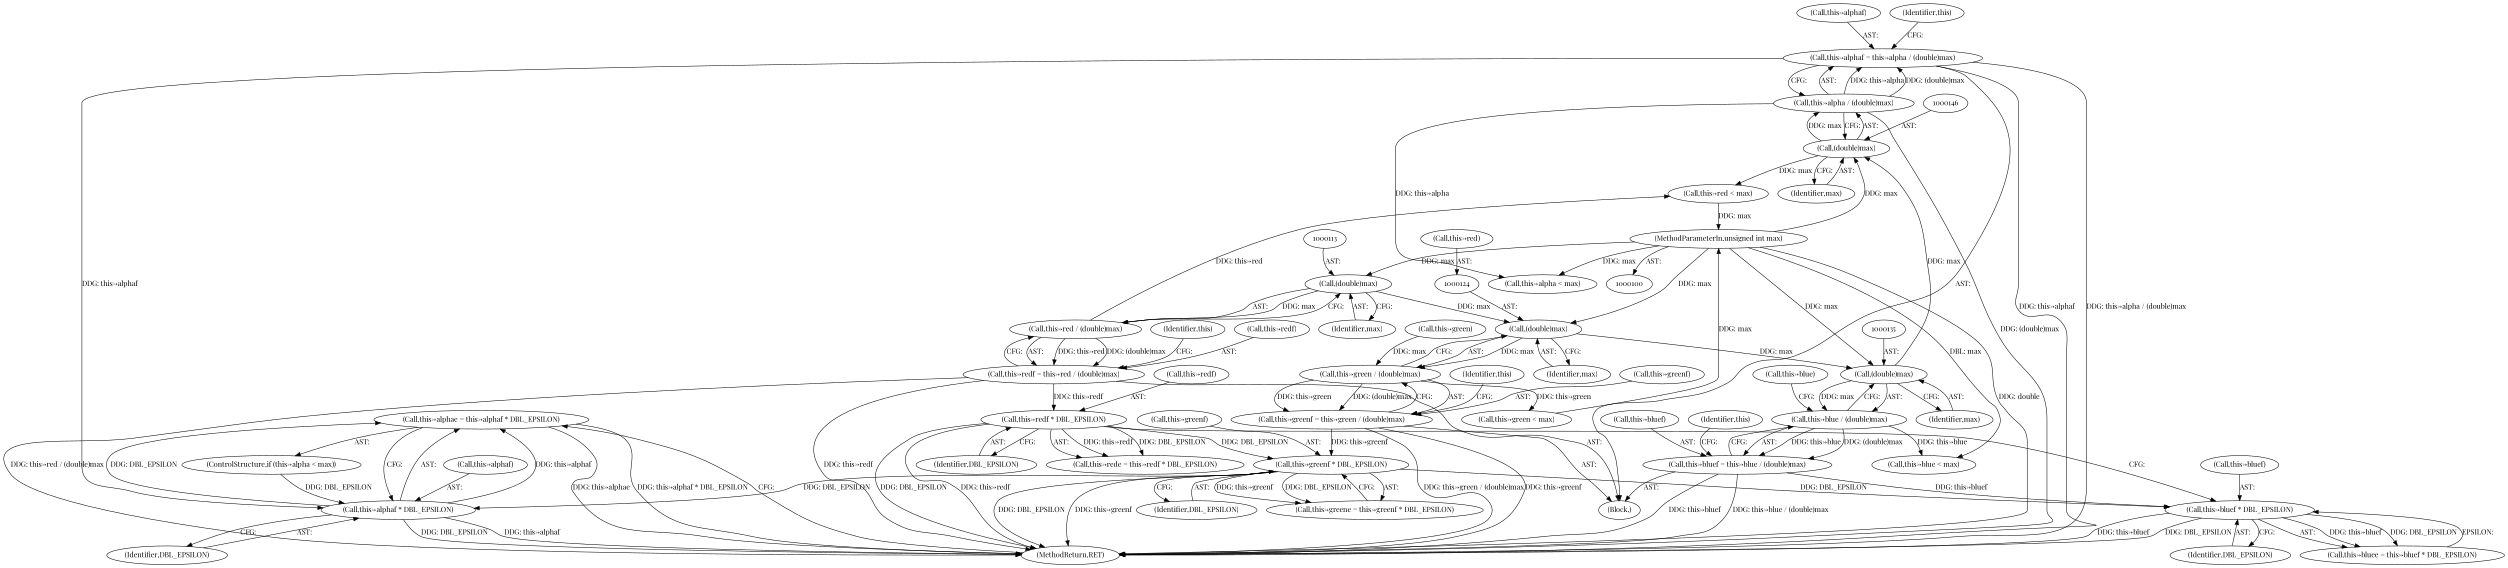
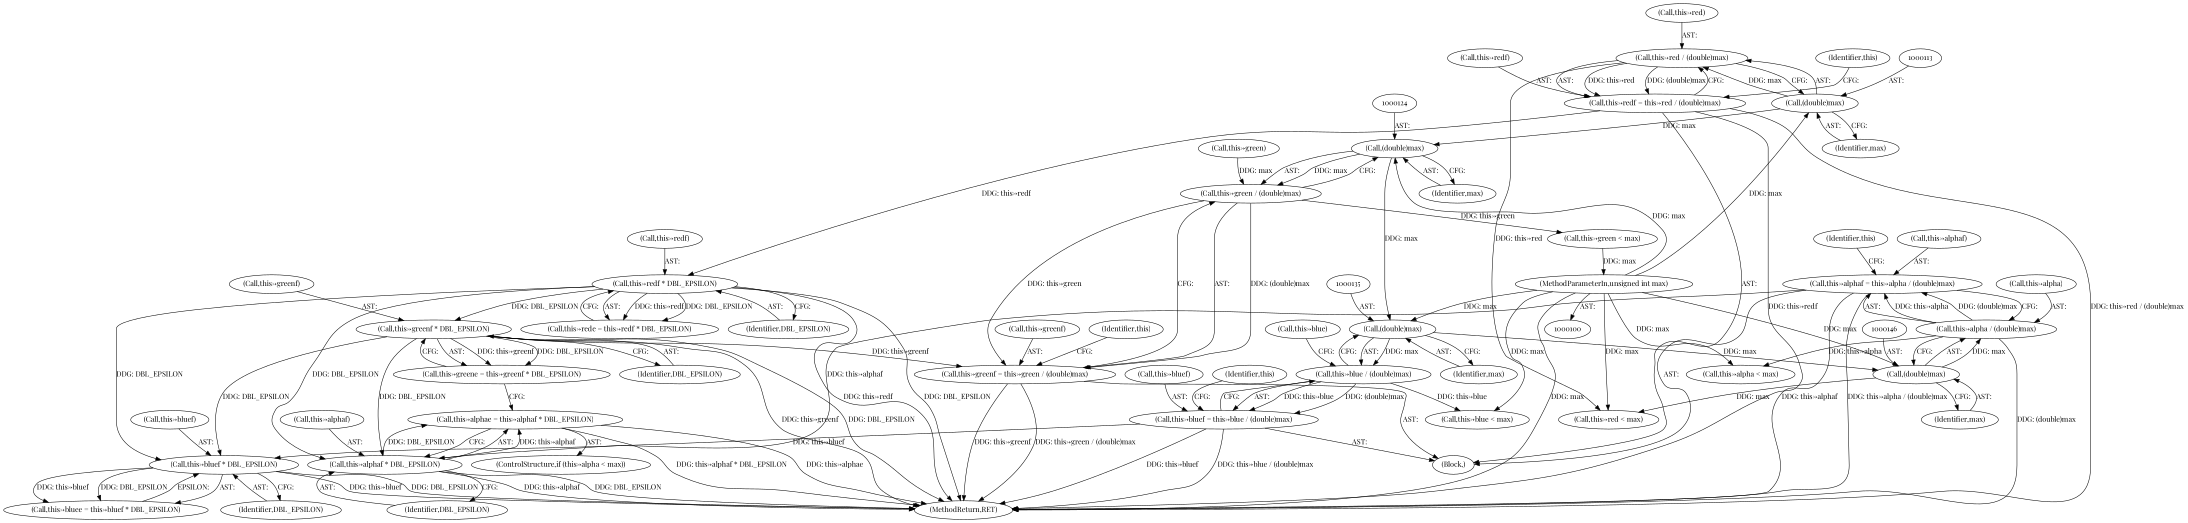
edge "(Call,this->red < max)" -> "(MethodParameterIn,unsigned int max)": reversed
edge "(Call,this->red)" -> "1000124": now "(Call,this->red)" -> "(Call,this->red / (double)max)"
node "(Call,this->alpha)": added
edge "(Call,this->rede = this->redf * DBL_EPSILON)" -> "(Call,this->redf * DBL_EPSILON)": added, label "CFG:"
edge "(MethodParameterIn,unsigned int max)" -> "(Call,this->blue < max)": label "DBL: max" -> "DDG: max"
edge "(MethodParameterIn,unsigned int max)" -> "(MethodReturn,RET)": label "DDG: double" -> "DDG: max"
edge "(Call,this->greenf = this->green / (double)max)" -> "(Call,this->greenf * DBL_EPSILON)": reversed
edge "(Call,this->redf * DBL_EPSILON)" -> "(Call,this->bluef * DBL_EPSILON)": label "CFG: " -> "DDG: DBL_EPSILON"
edge "(ControlStructure,if (this->alpha < max))" -> "(Call,this->alphaf * DBL_EPSILON)": now "(Call,this->redf * DBL_EPSILON)" -> "(Call,this->alphaf * DBL_EPSILON)"
edge "(MethodReturn,RET)" -> "(Call,this->alphae = this->alphaf * DBL_EPSILON)": now "(Call,this->greene = this->greenf * DBL_EPSILON)" -> "(Call,this->alphae = this->alphaf * DBL_EPSILON)"
